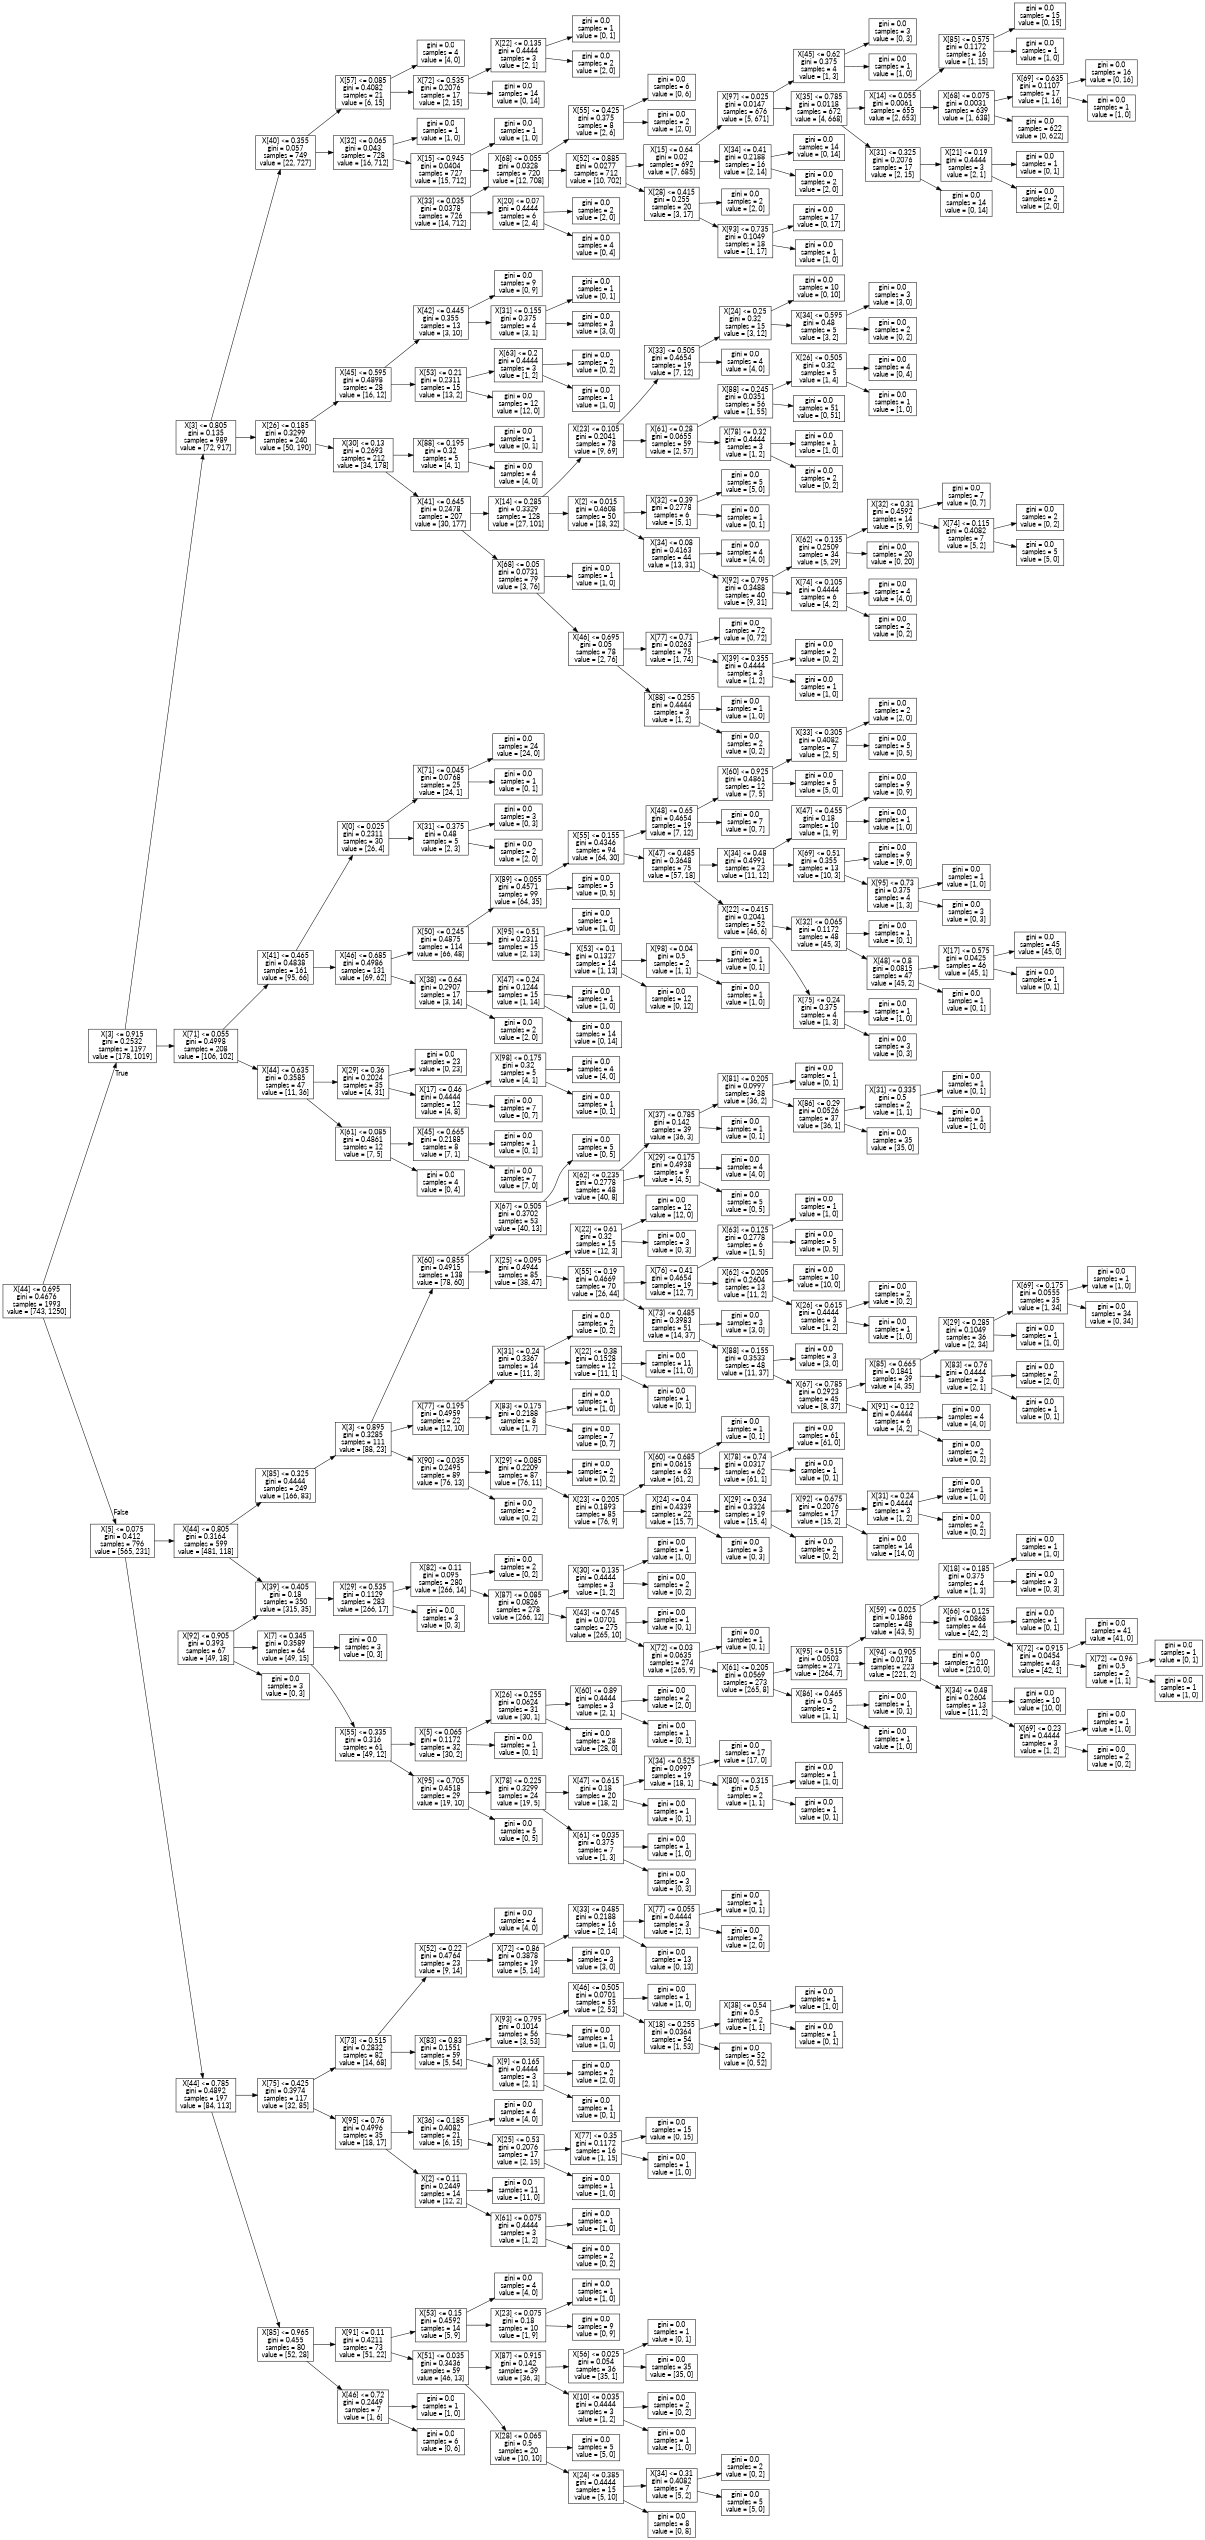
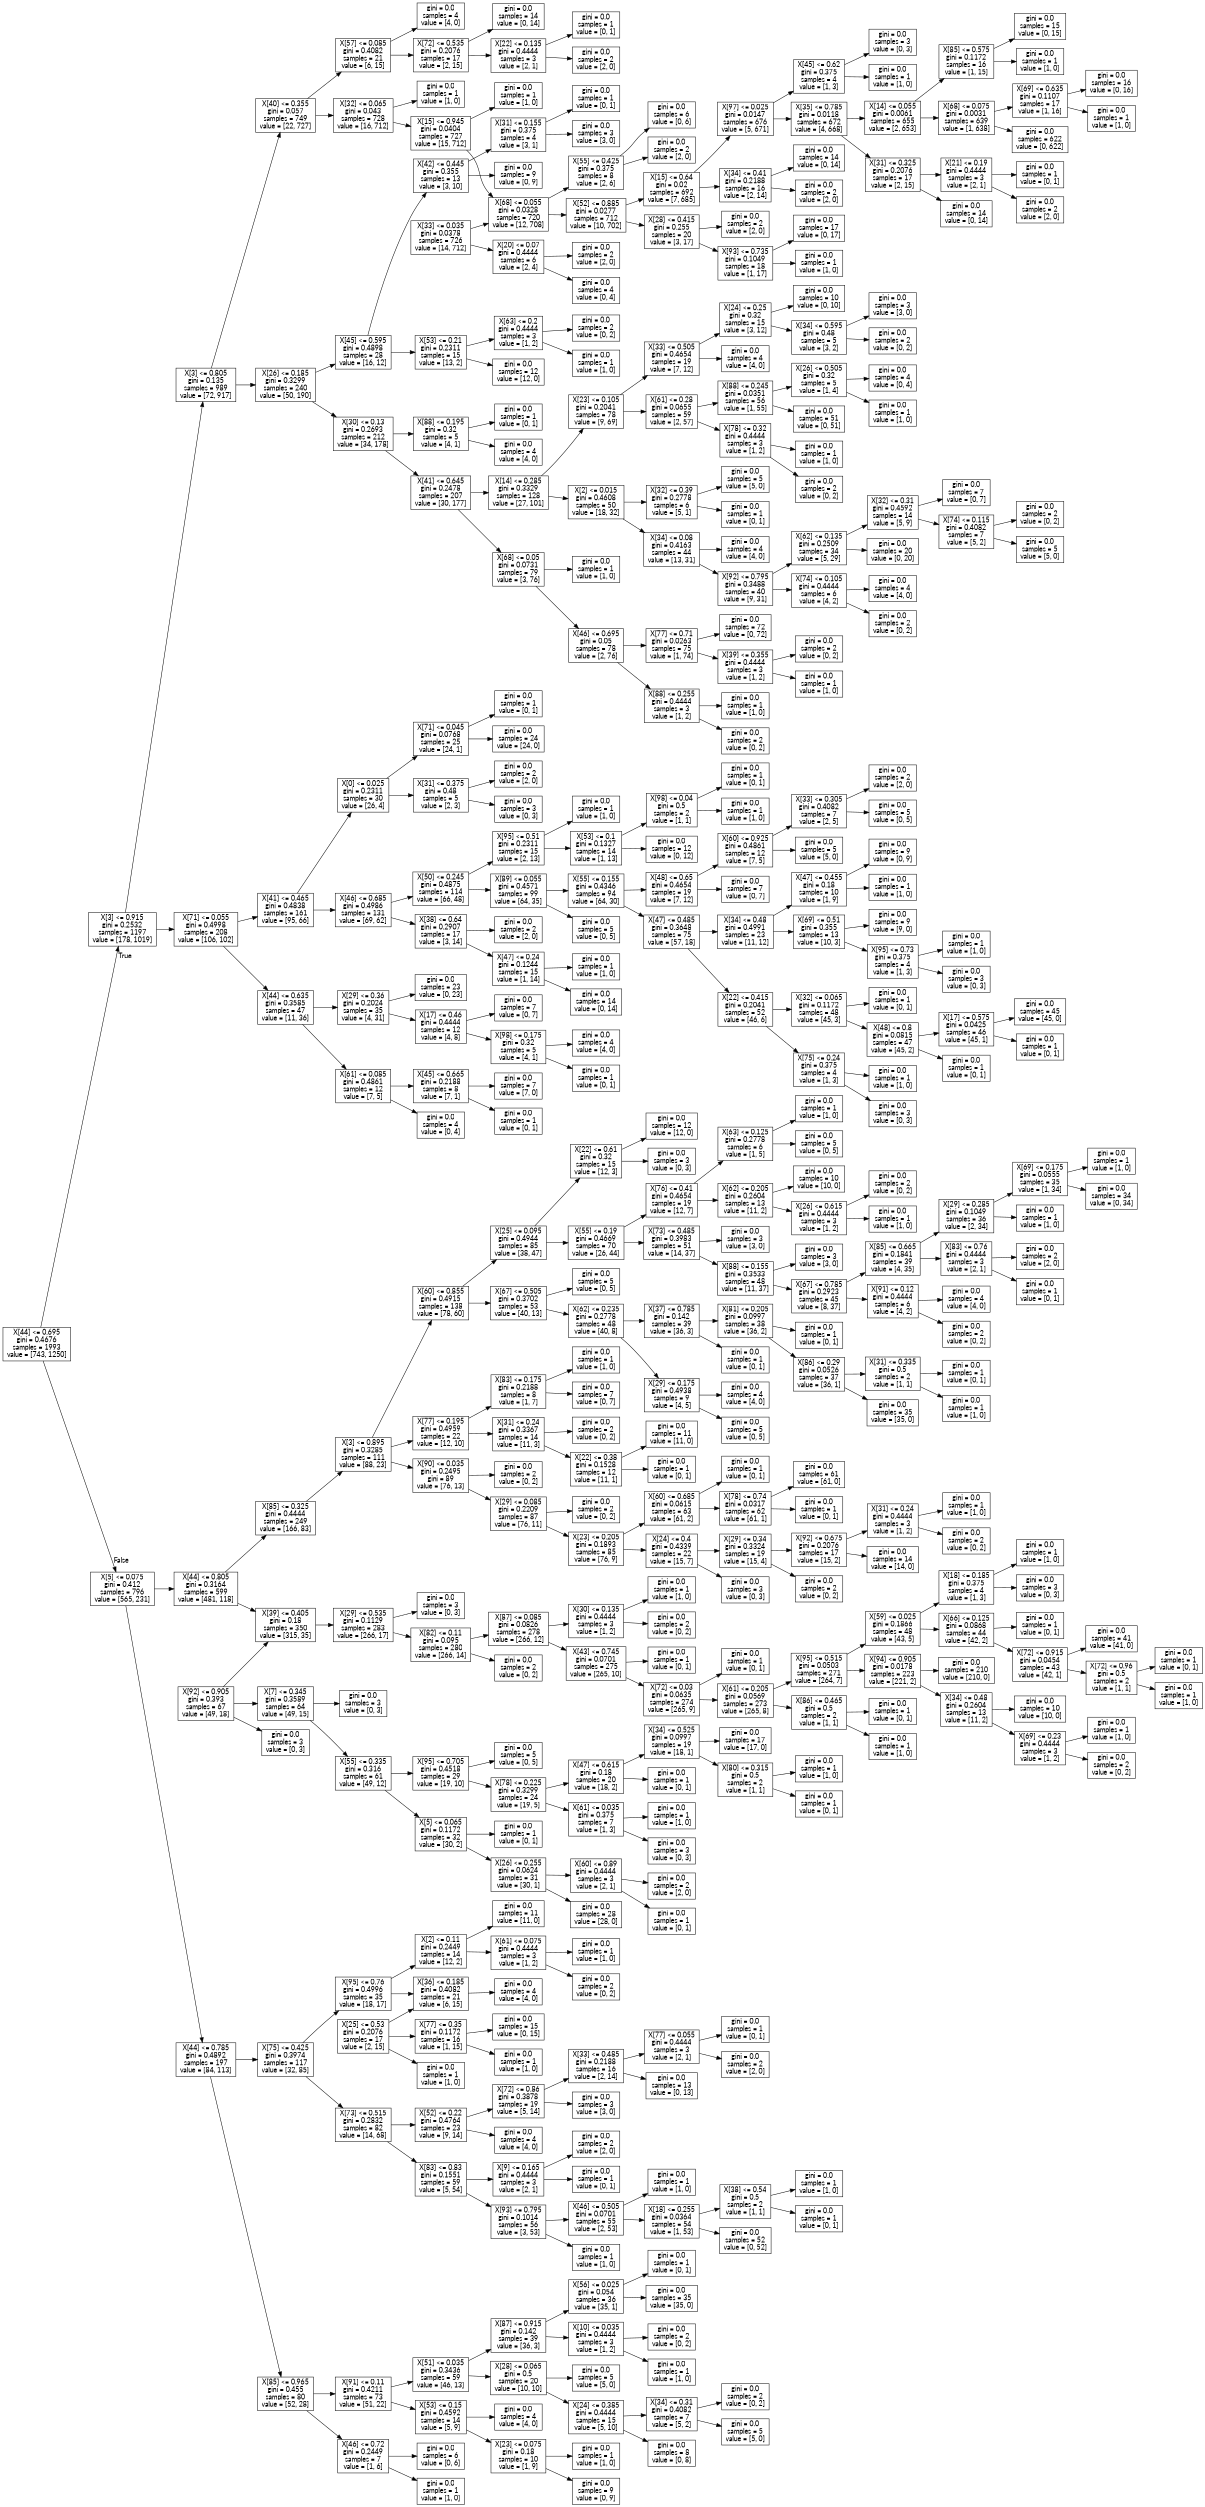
node "X[90] <= 0.035 gini = 0.2495 samples = 89 value = [76, 13]": label "X[90] <= 0.035 gini = 0.2495 samples = 89 value = [76, 13]" -> "X[90] <= 0.035 gini = 0.2495 gini = 89 value = [76, 13]"
edge "X[36] <= 0.185 gini = 0.4082 samples = 21 value = [6, 15]" -> "X[25] <= 0.53 gini = 0.2076 samples = 17 value = [2, 15]": reversed
